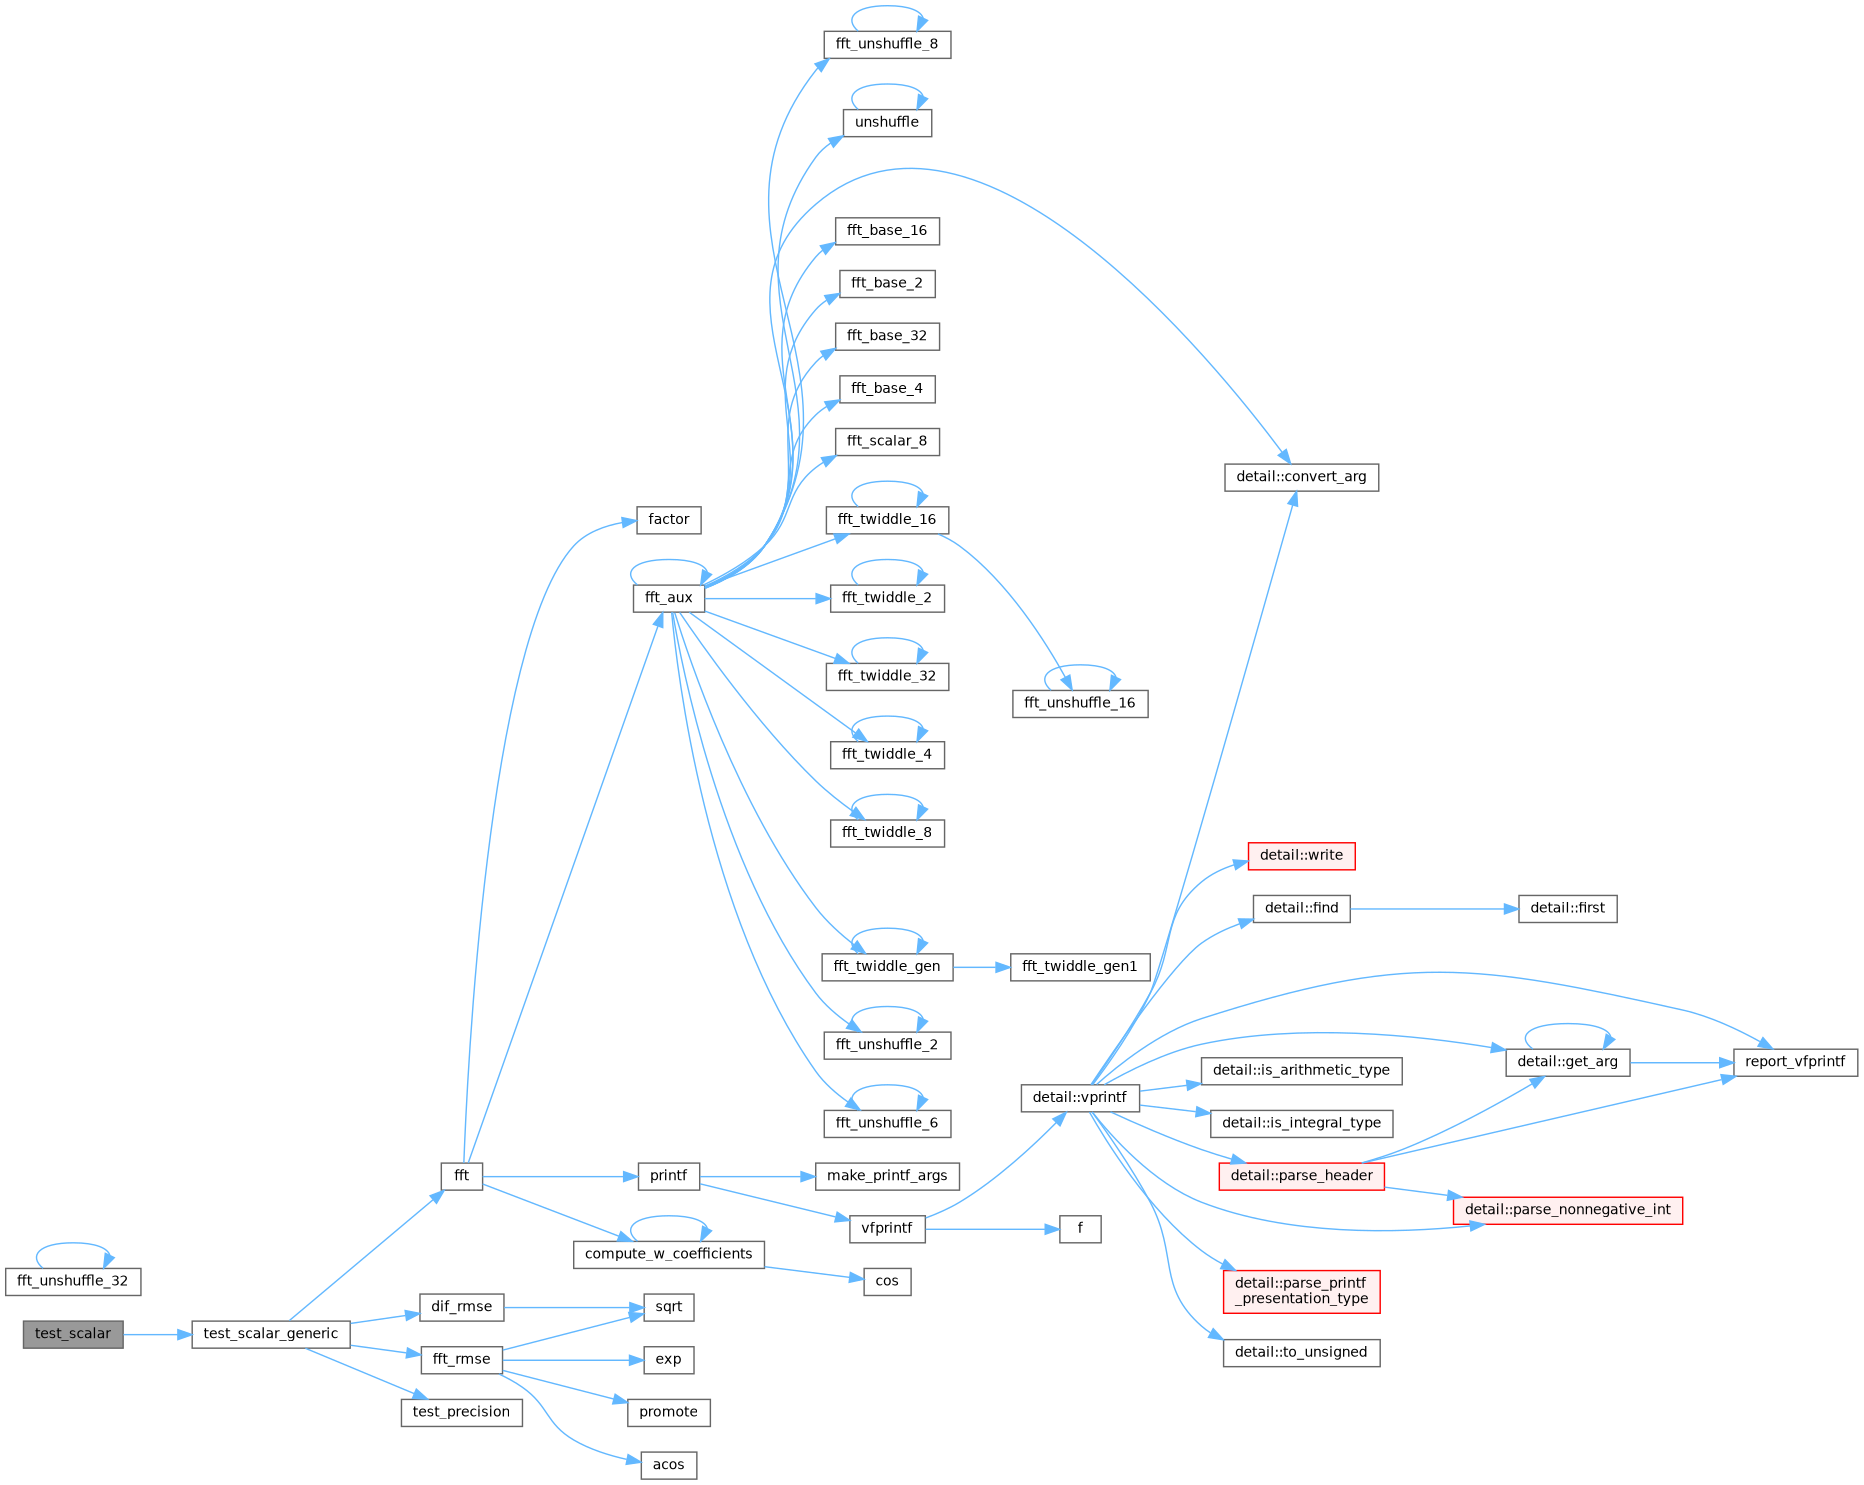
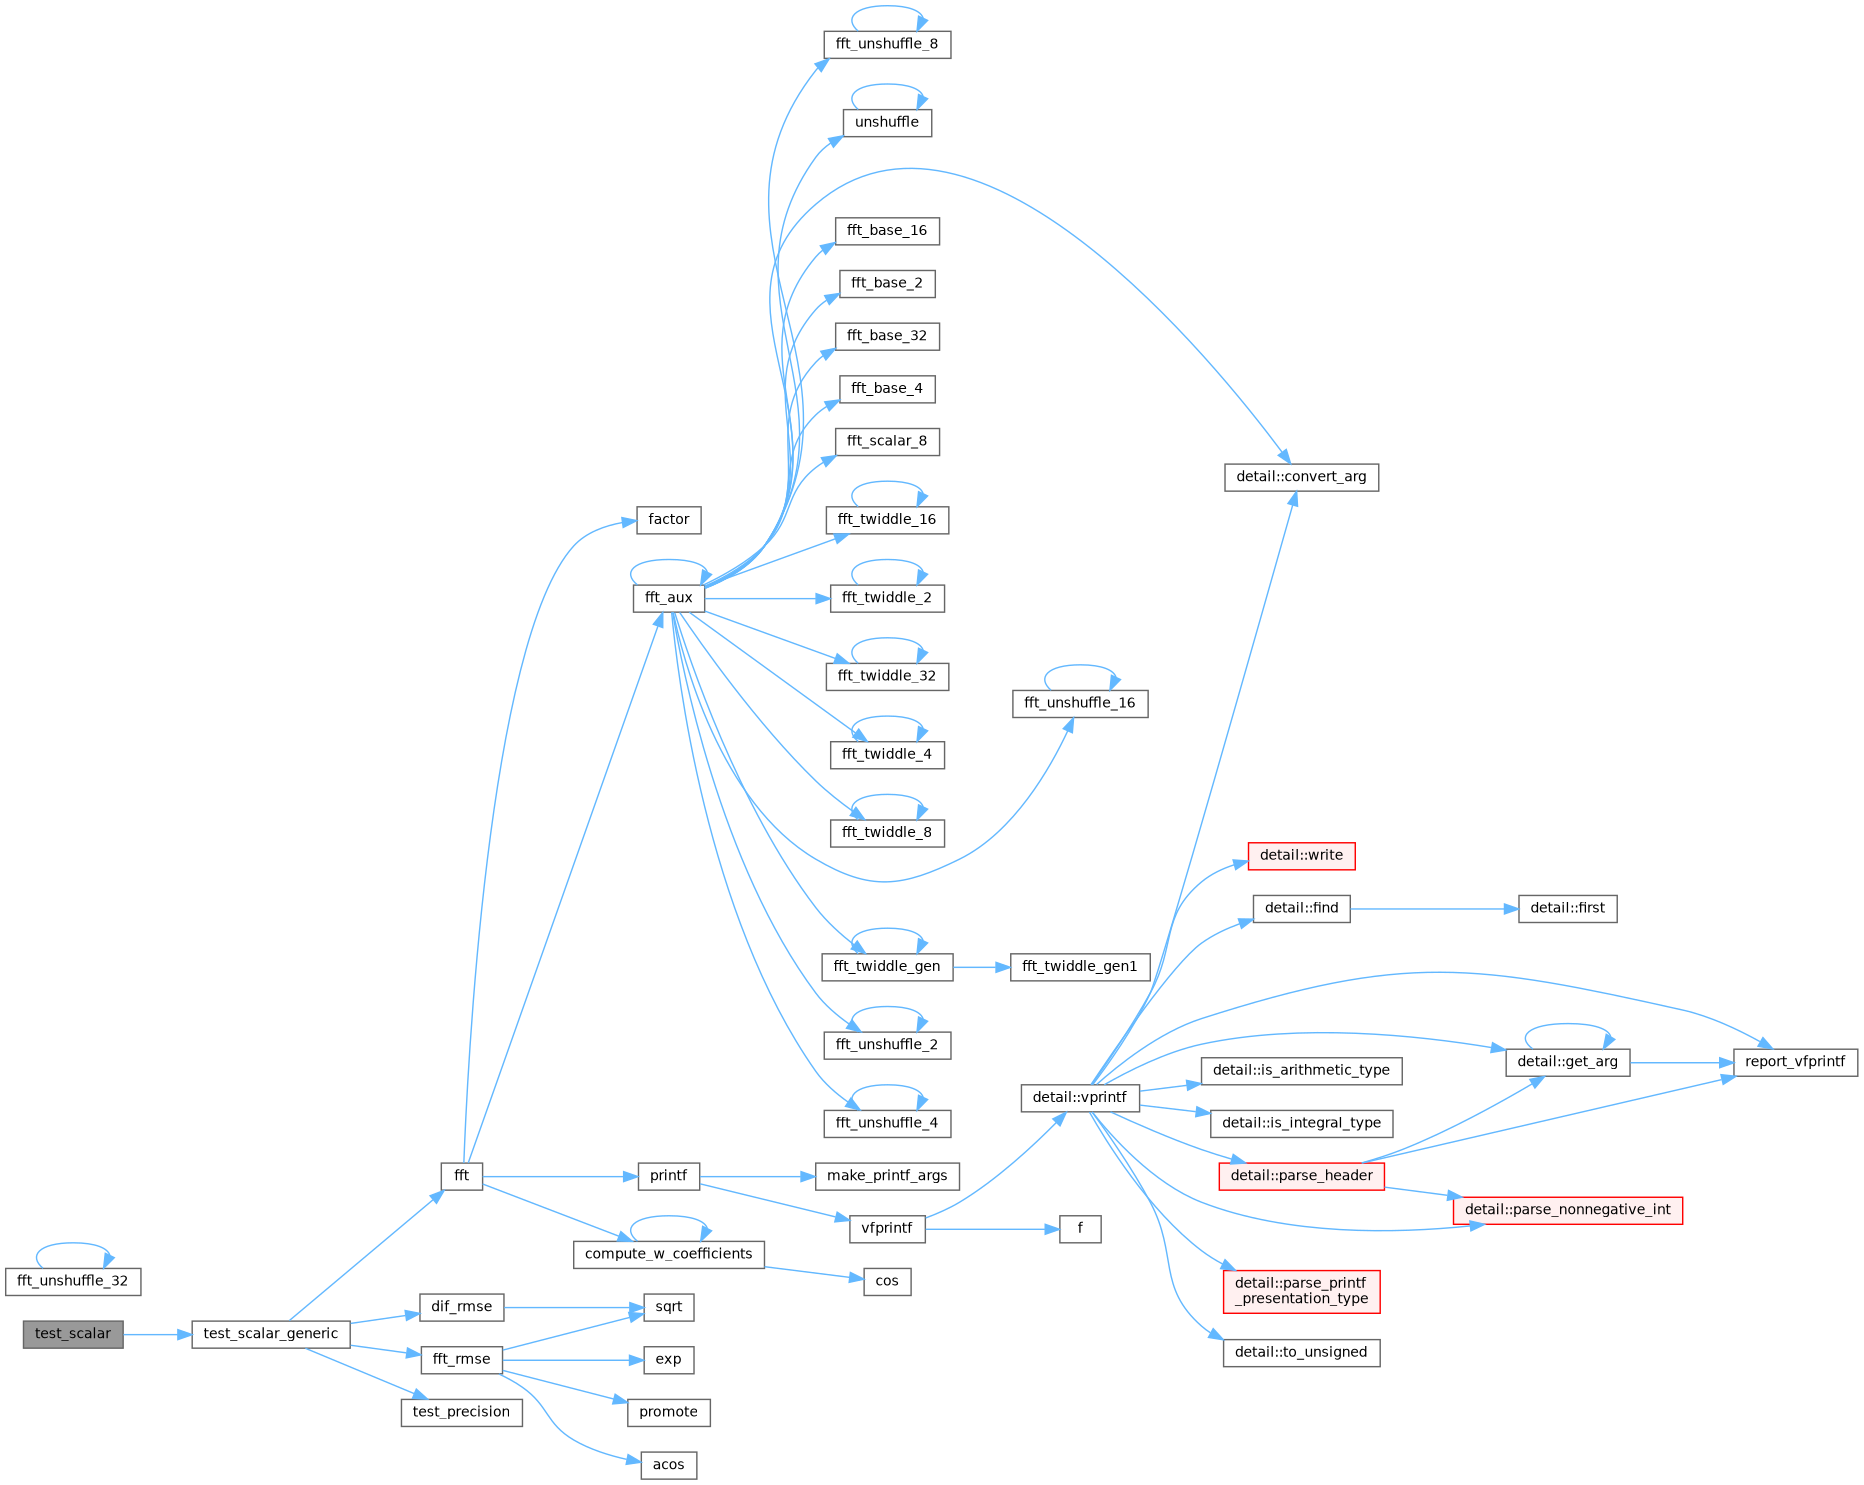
edge "fft_twiddle_16" -> "fft_unshuffle_16": now "fft_aux" -> "fft_unshuffle_16"
node "fft_unshuffle_6": label "fft_unshuffle_6" -> "fft_unshuffle_4"
